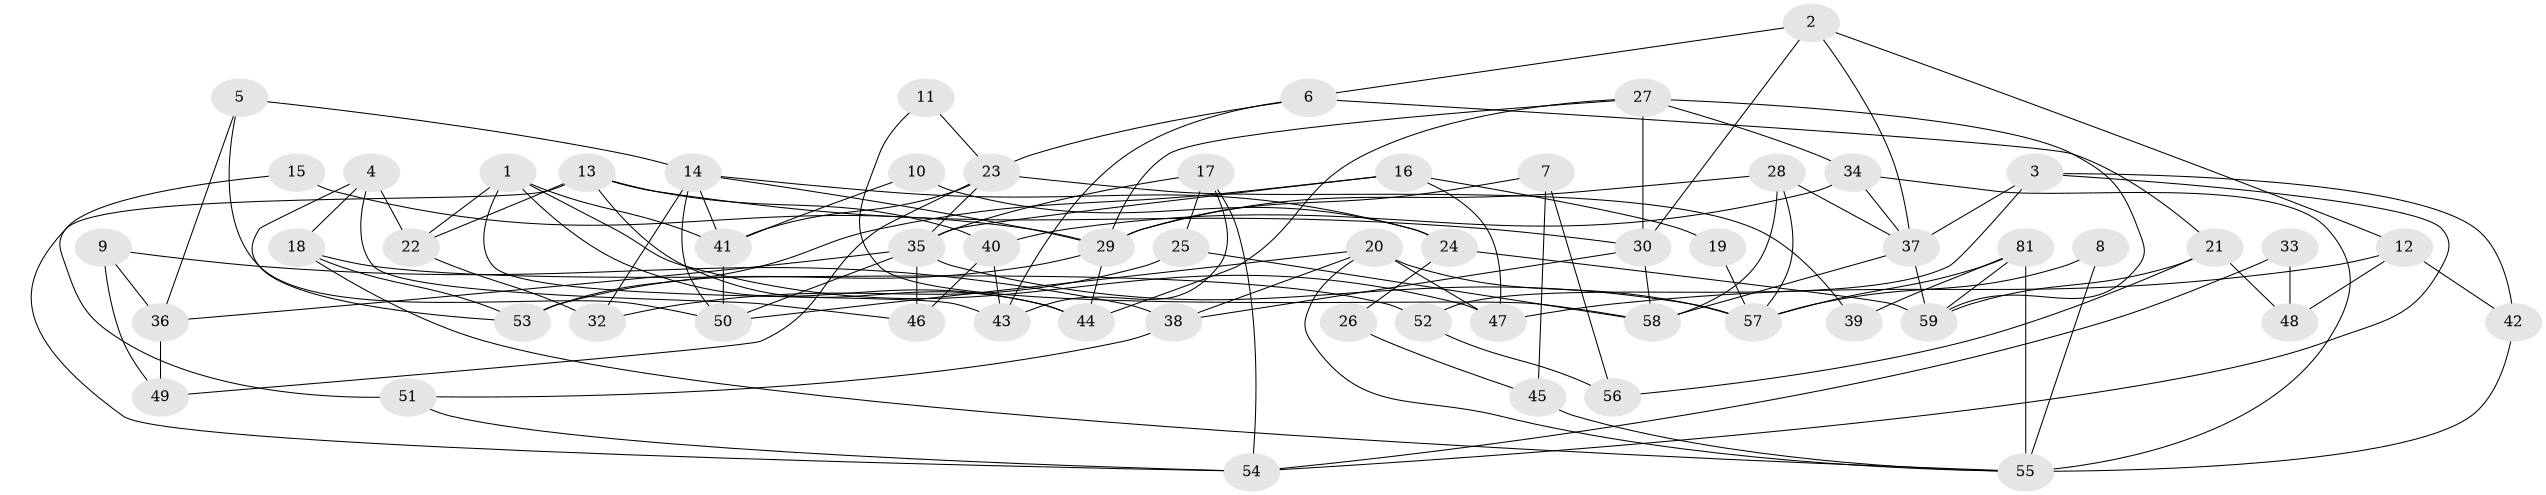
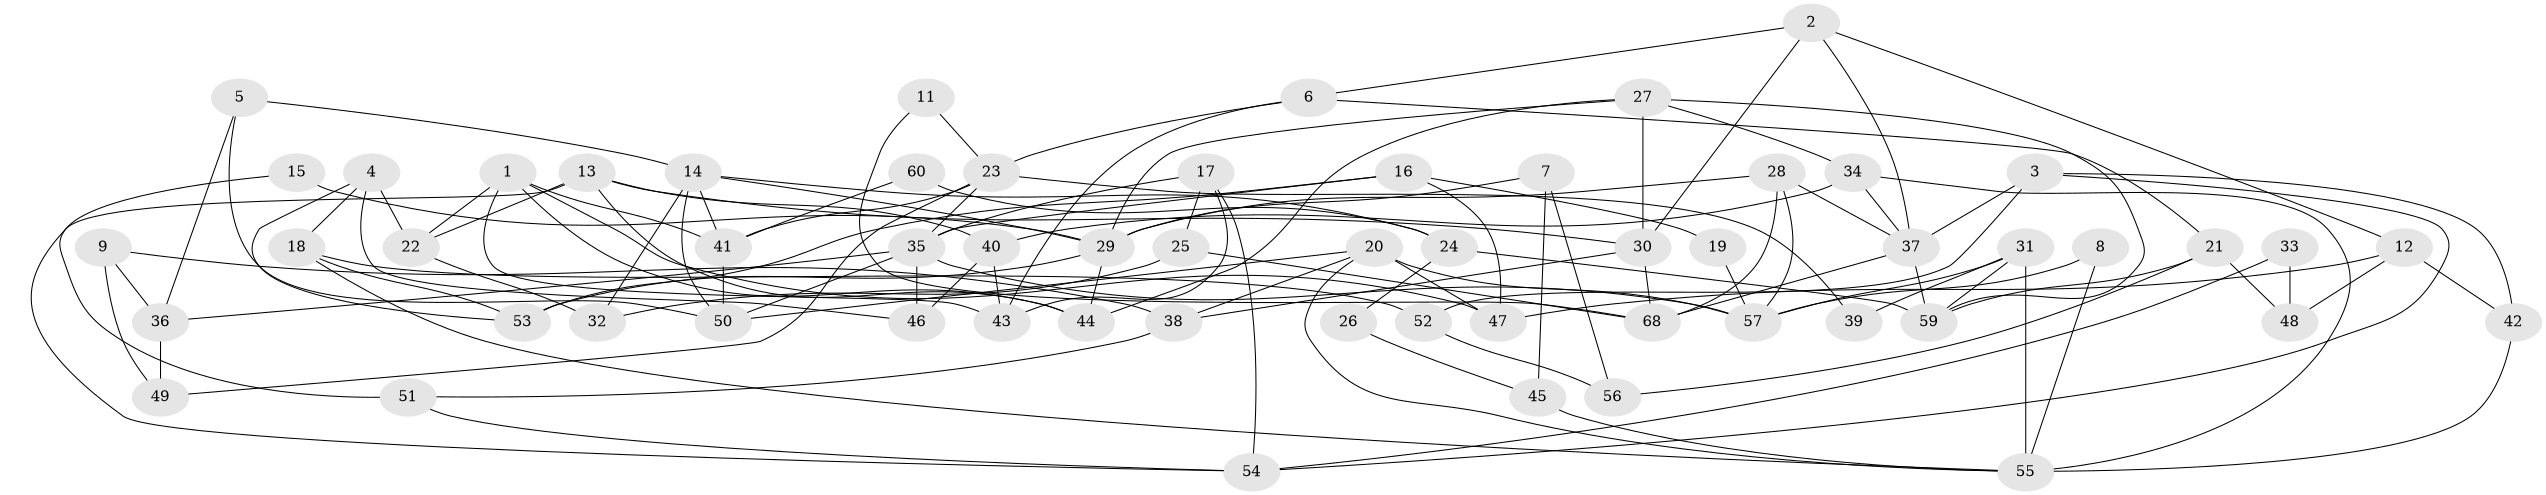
node "10": label "10" -> "60"
node "81": label "81" -> "31"
node "58": label "58" -> "68"
